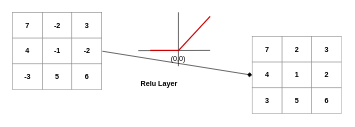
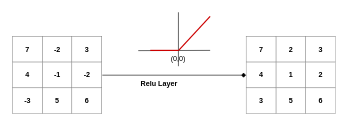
node "7 -2 3 4 -1 -2 -3 5 6": moved (57, 51) -> (57, 75)
node "7 2 3 4 1 2 3 5 6": moved (297, 75) -> (291, 75)
